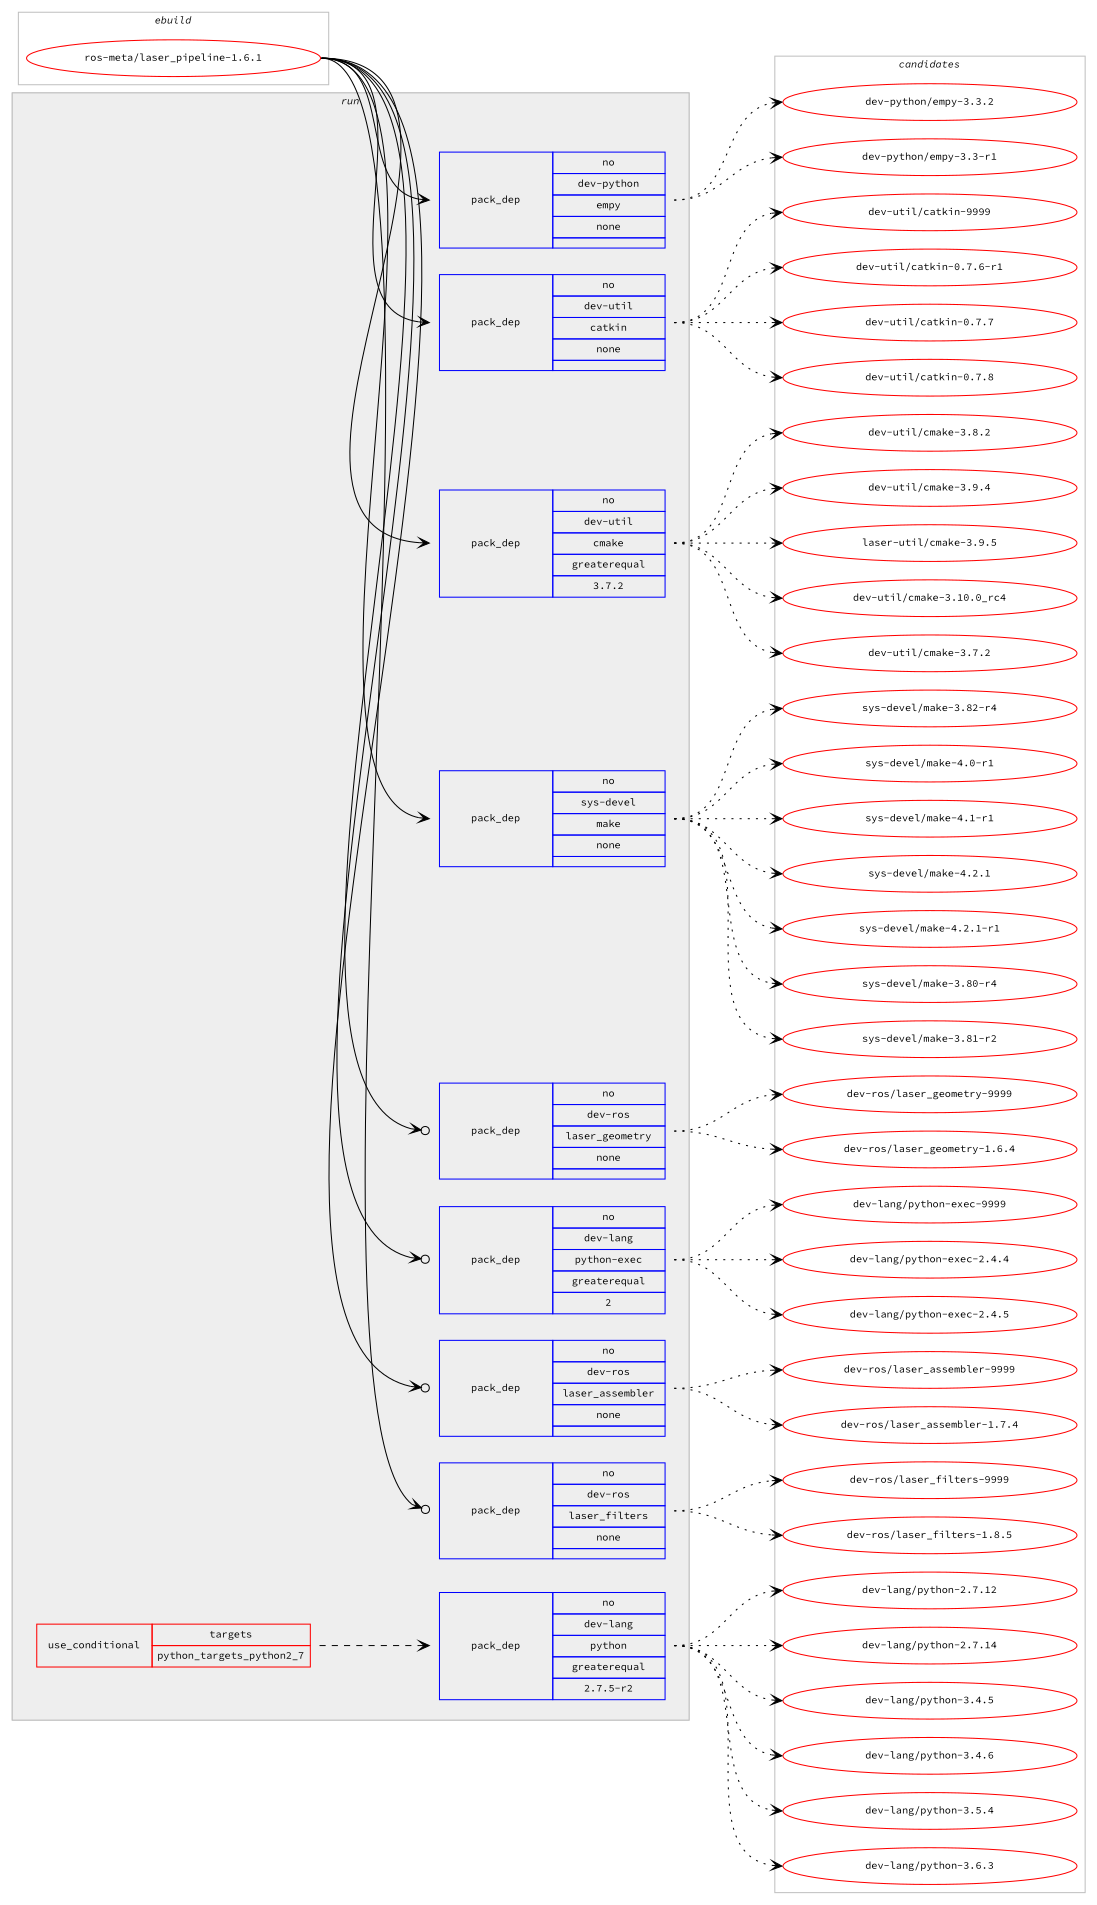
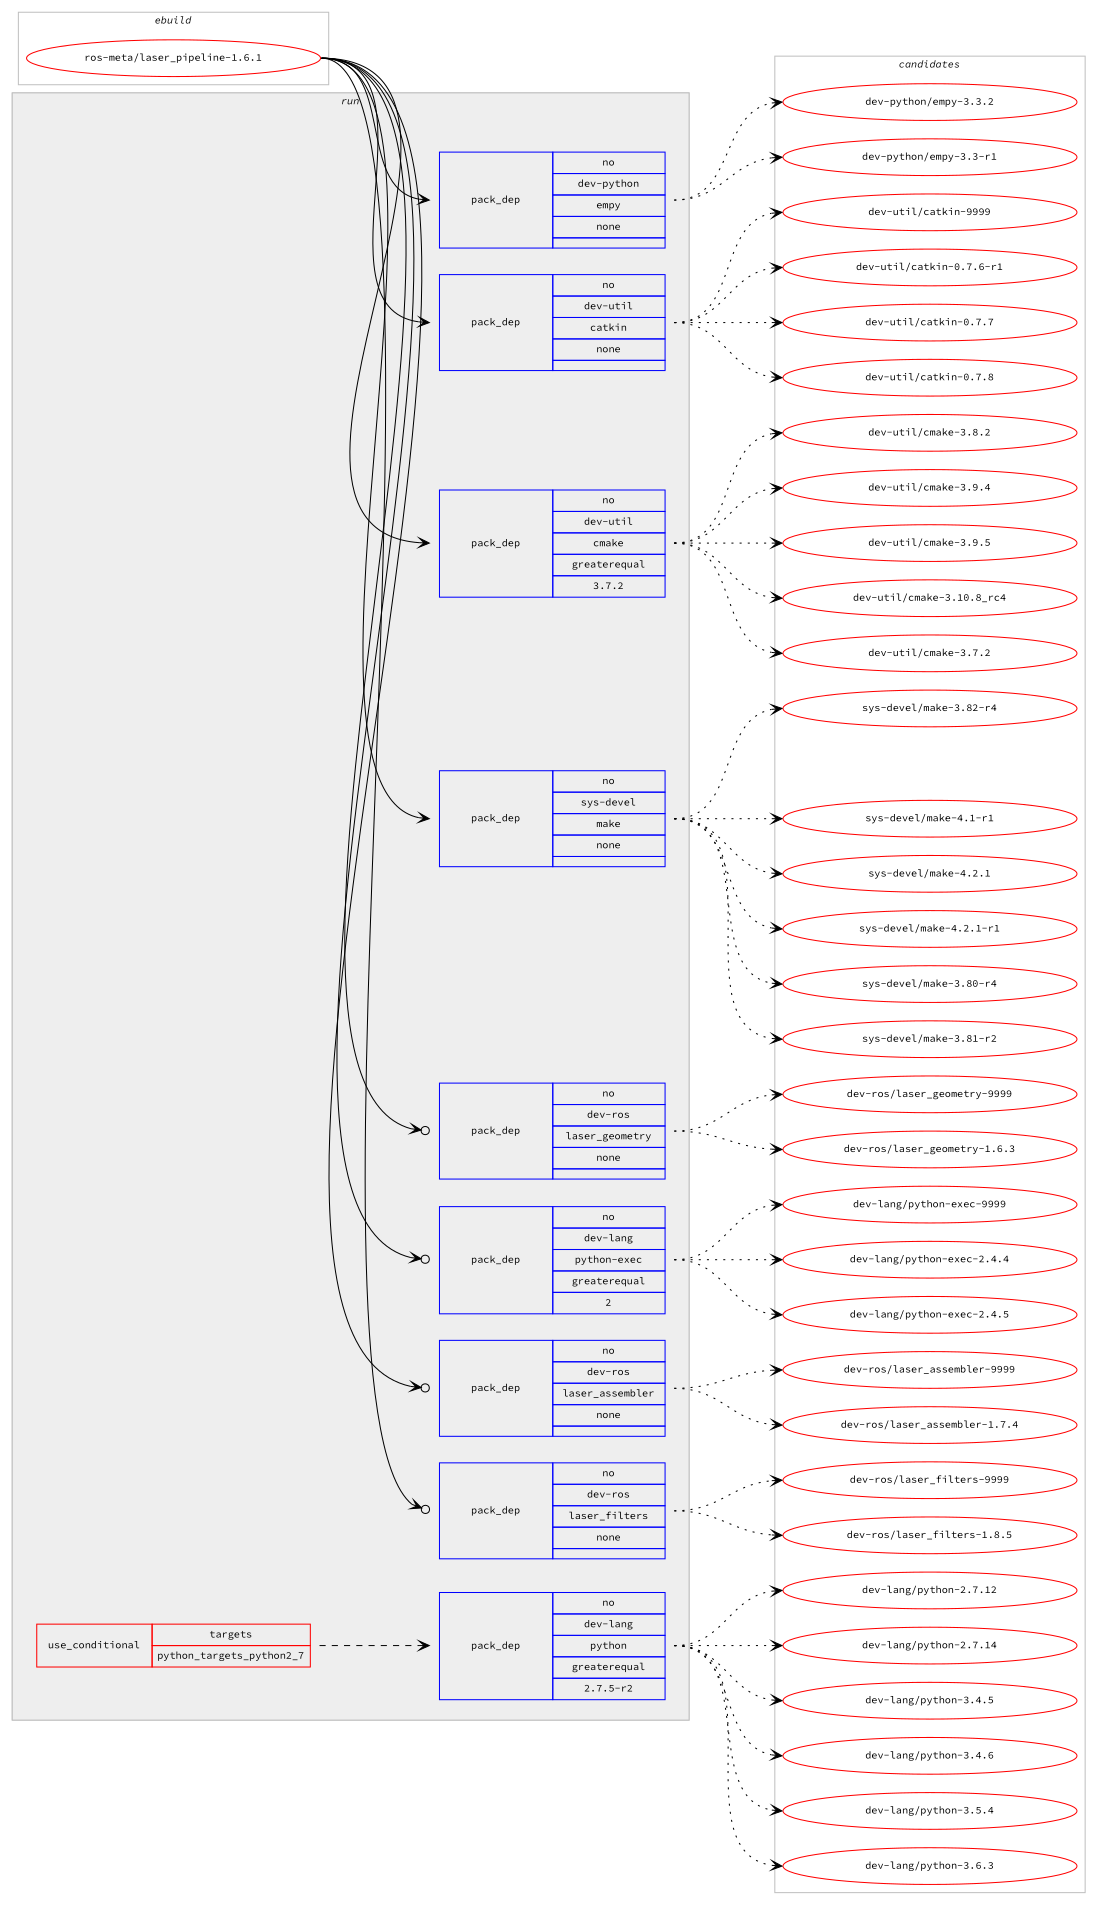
node "laser-util/cmake-3.9.5": label "laser-util/cmake-3.9.5" -> "dev-util/cmake-3.9.5"
node "dev-util/cmake-3.10.0_rc4": label "dev-util/cmake-3.10.0_rc4" -> "dev-util/cmake-3.10.8_rc4"
node "sys-devel/make-4.0-r1": removed
node "dev-ros/laser_geometry-1.6.4": label "dev-ros/laser_geometry-1.6.4" -> "dev-ros/laser_geometry-1.6.3"
